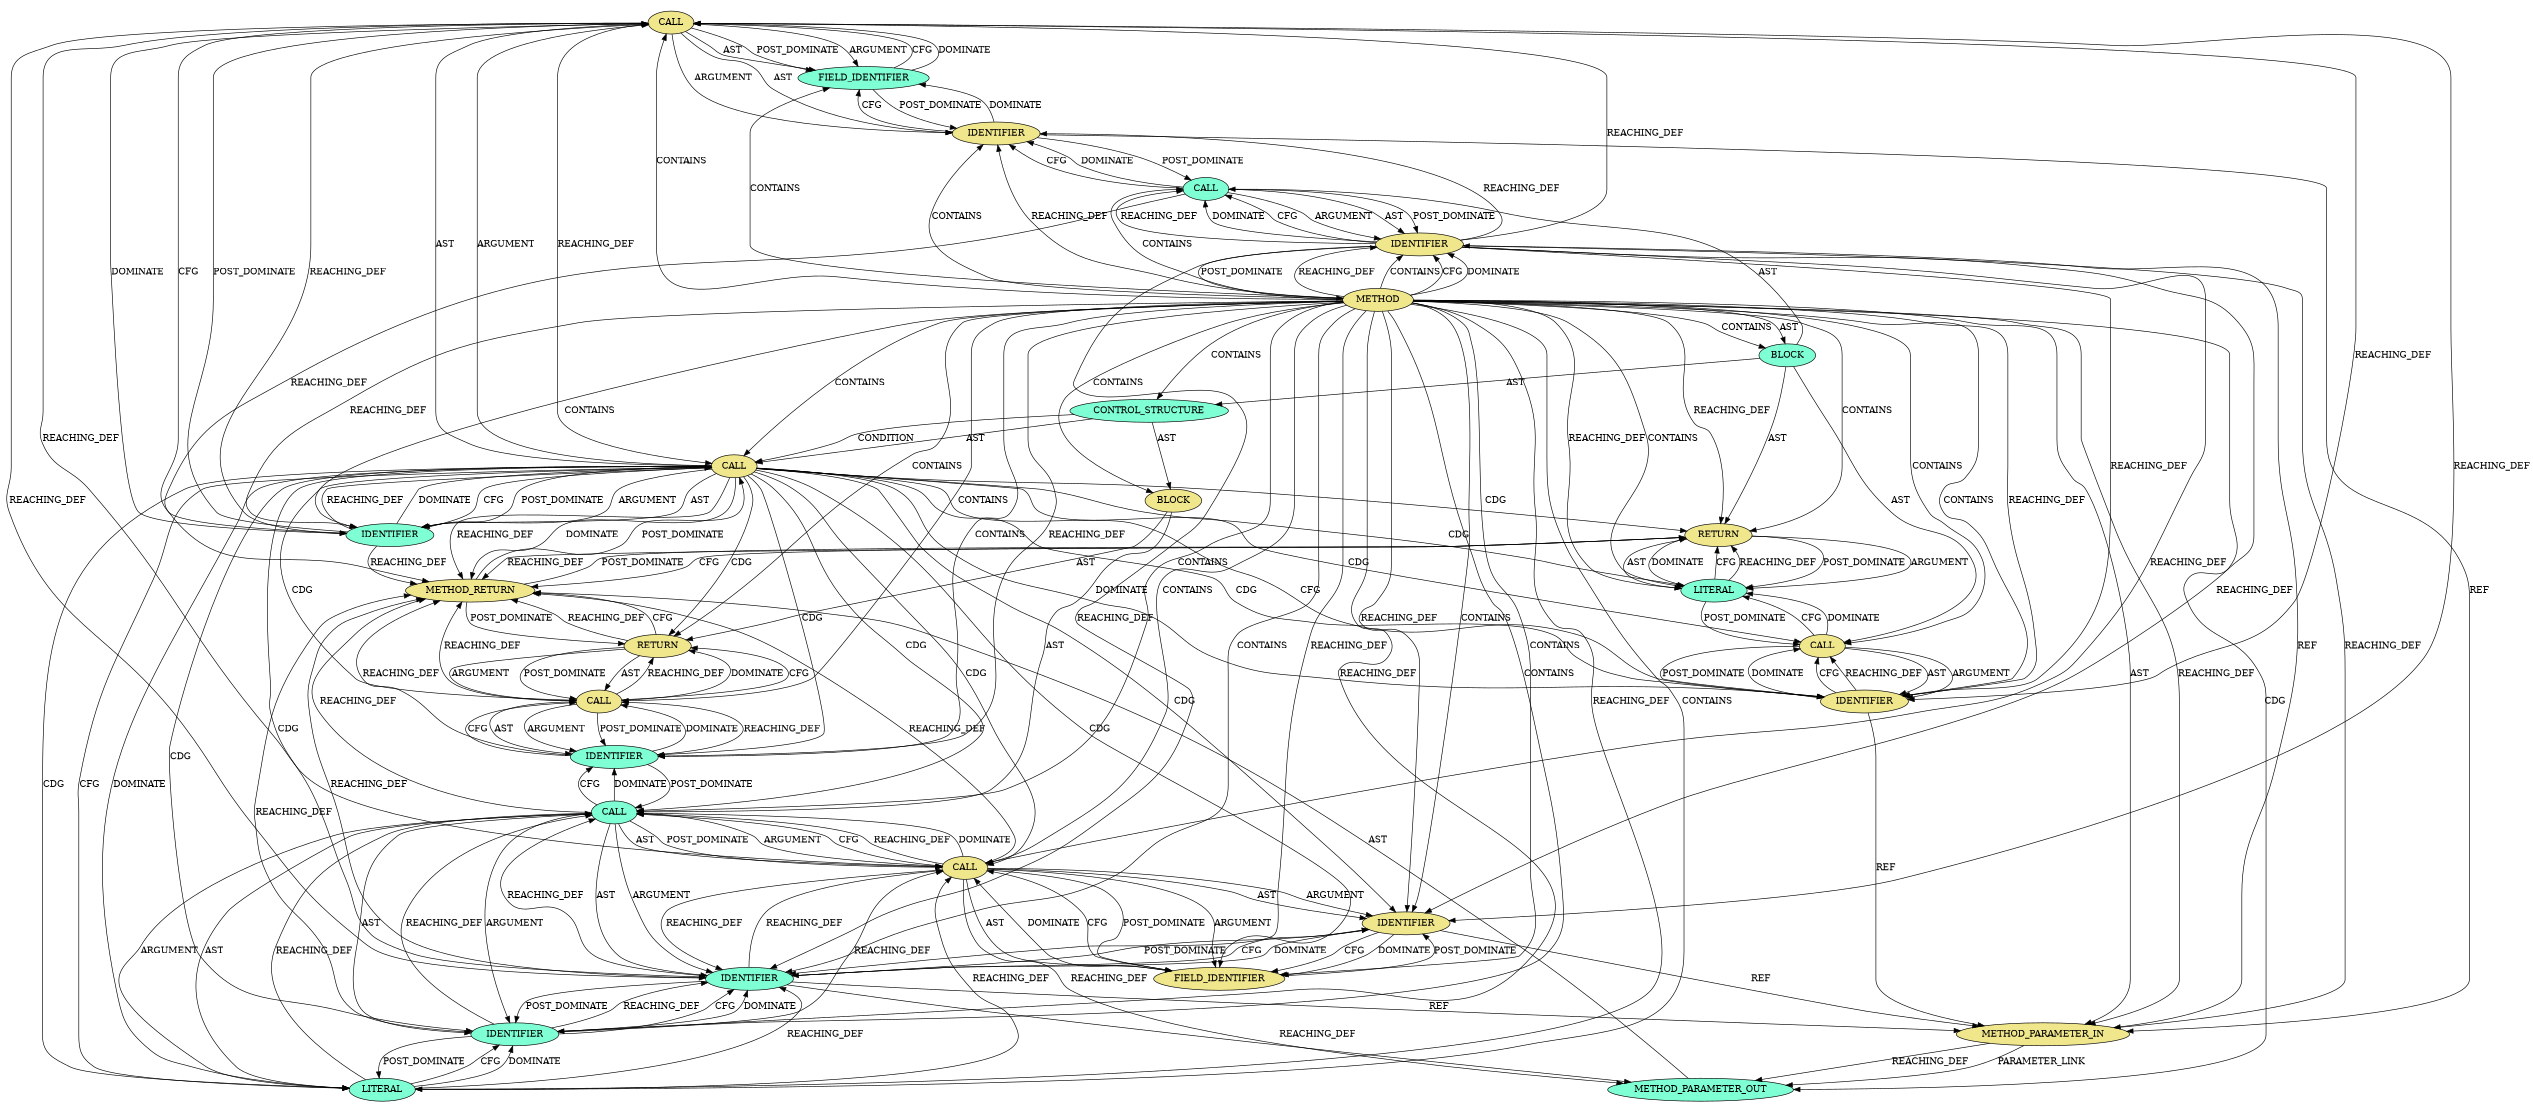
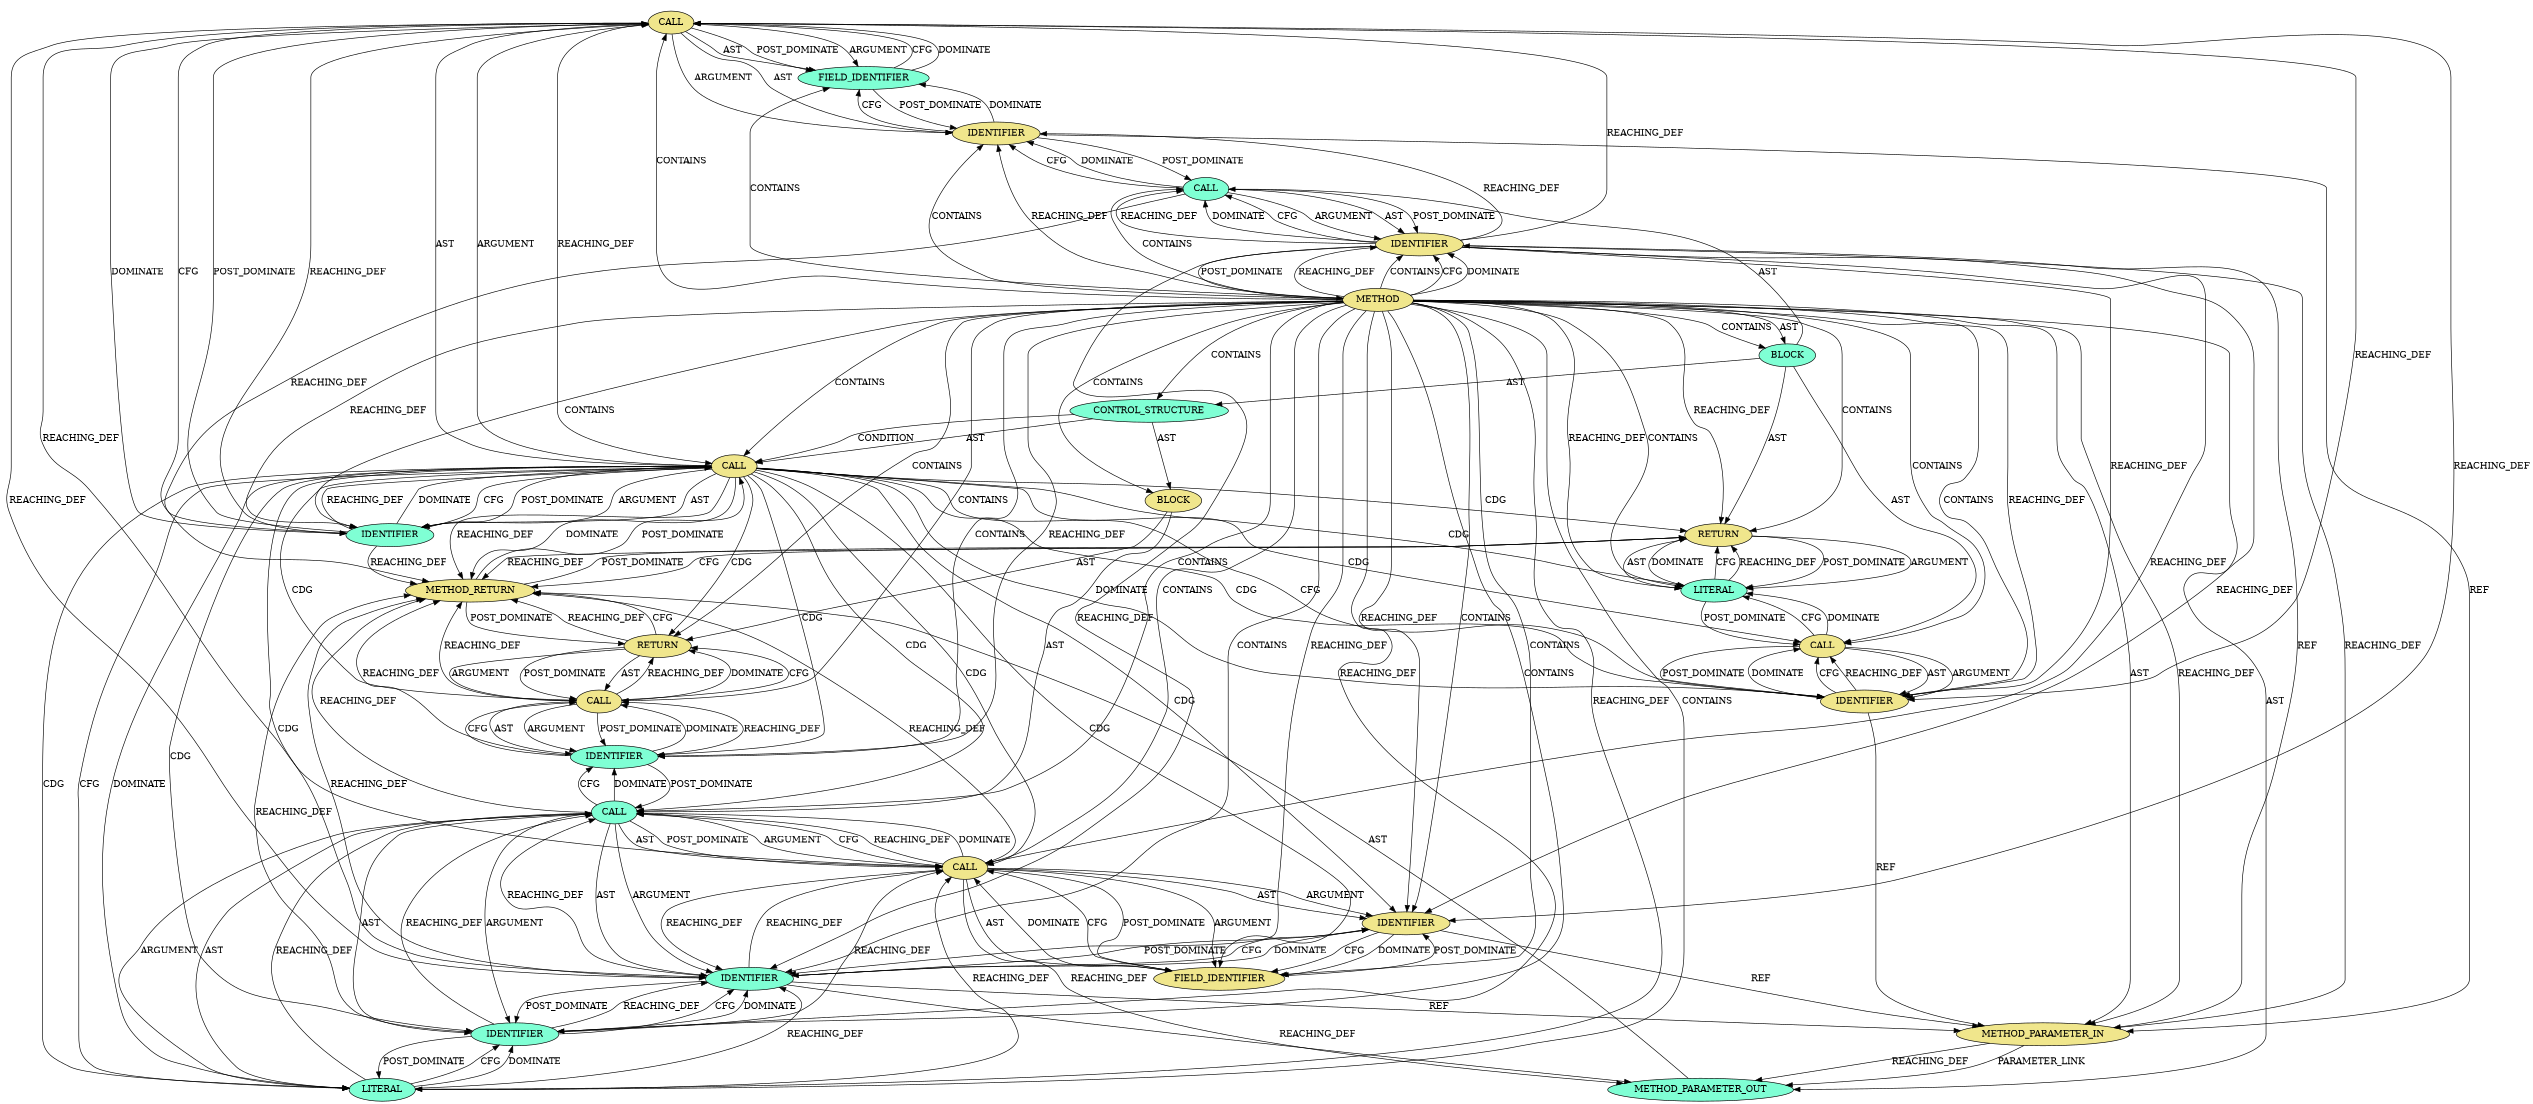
edge "METHOD" -> "METHOD_PARAMETER_OUT": label "CDG" -> "AST"
